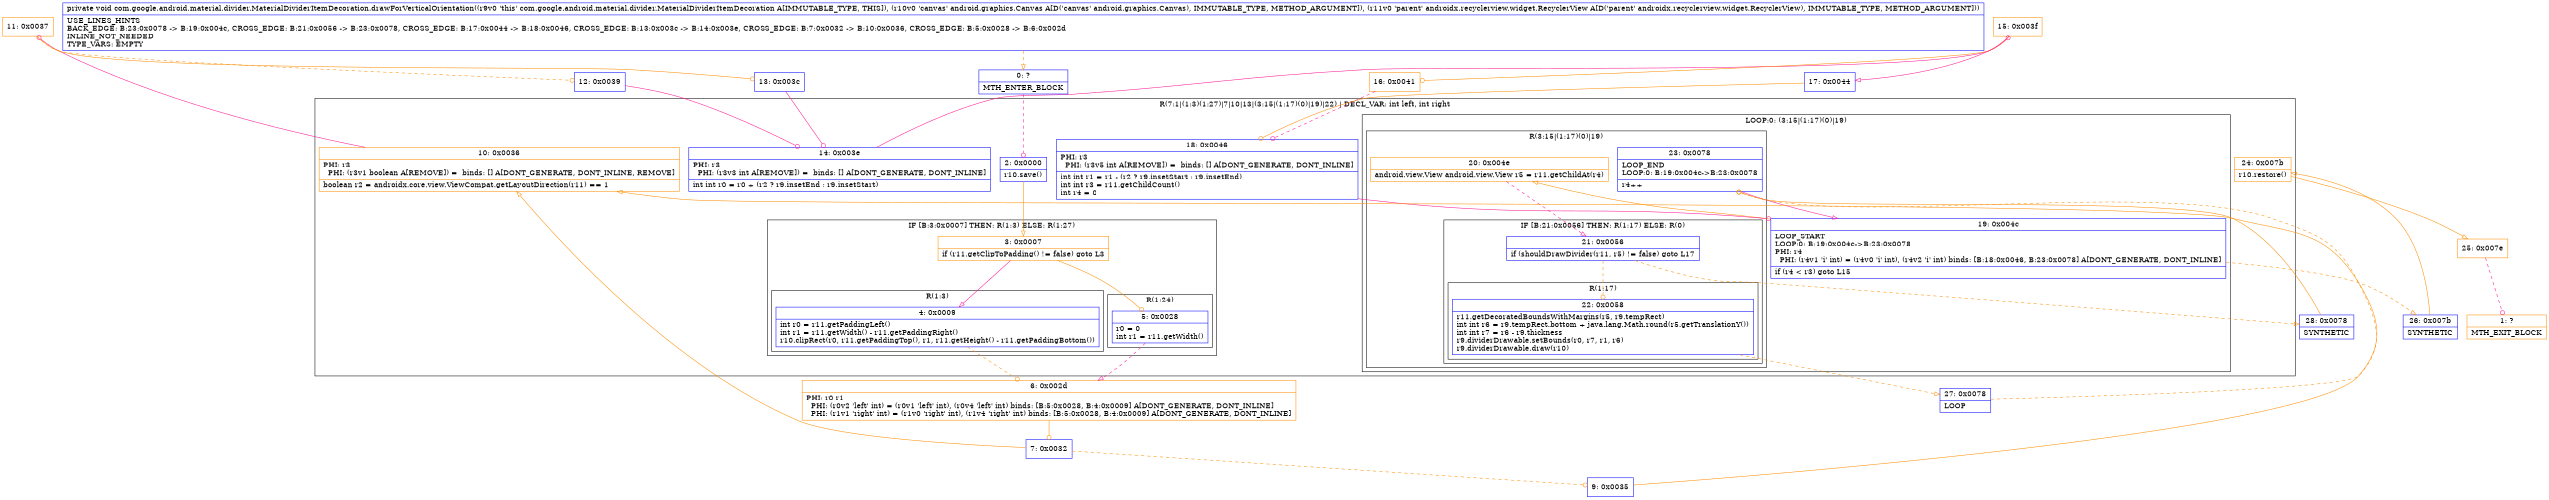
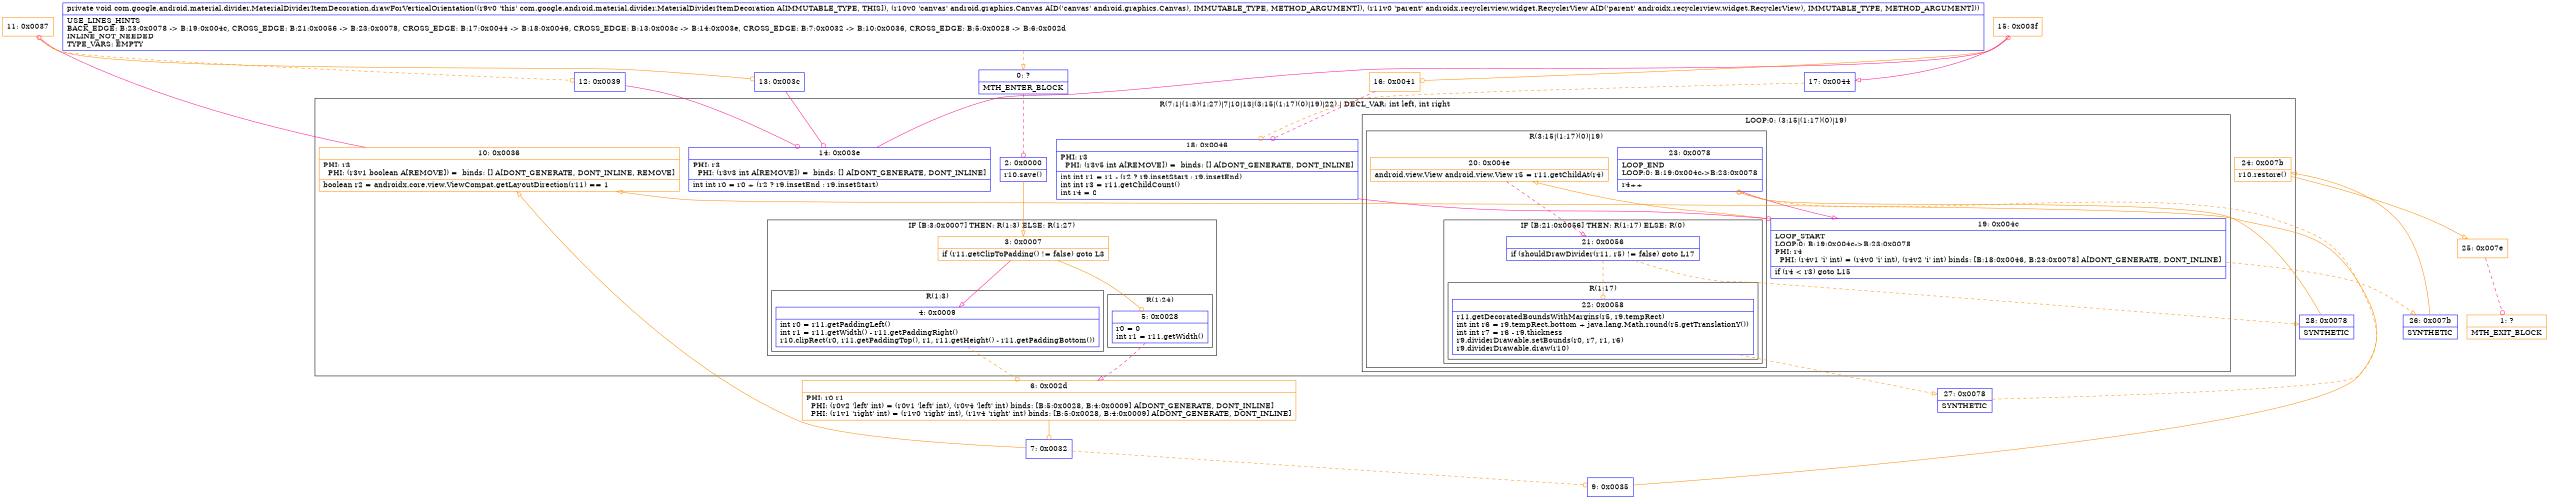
edge "17: 0x0044" -> "18: 0x0046": style solid -> dashed
node "27: 0x0078": text "LOOP" -> "SYNTHETIC"
